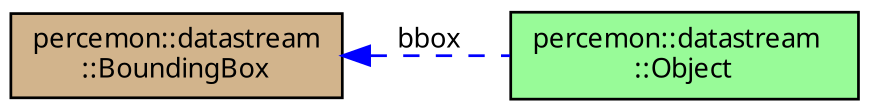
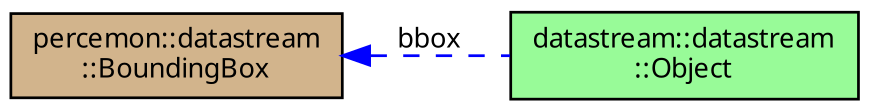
node "percemon::datastream ::Object": label "percemon::datastream ::Object" -> "datastream::datastream ::Object"
